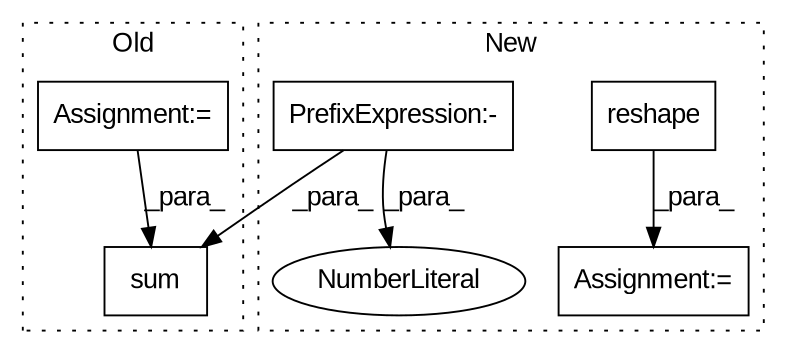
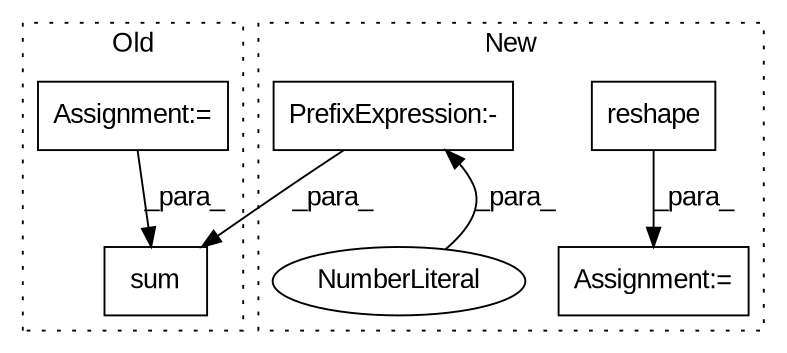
edge "PrefixExpression:-" -> "NumberLiteral": reversed
